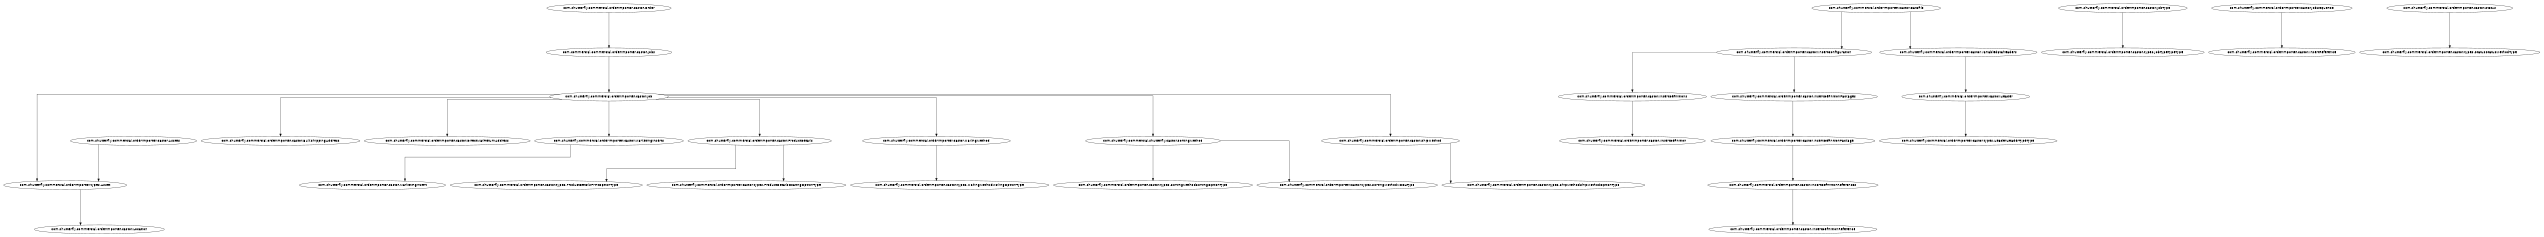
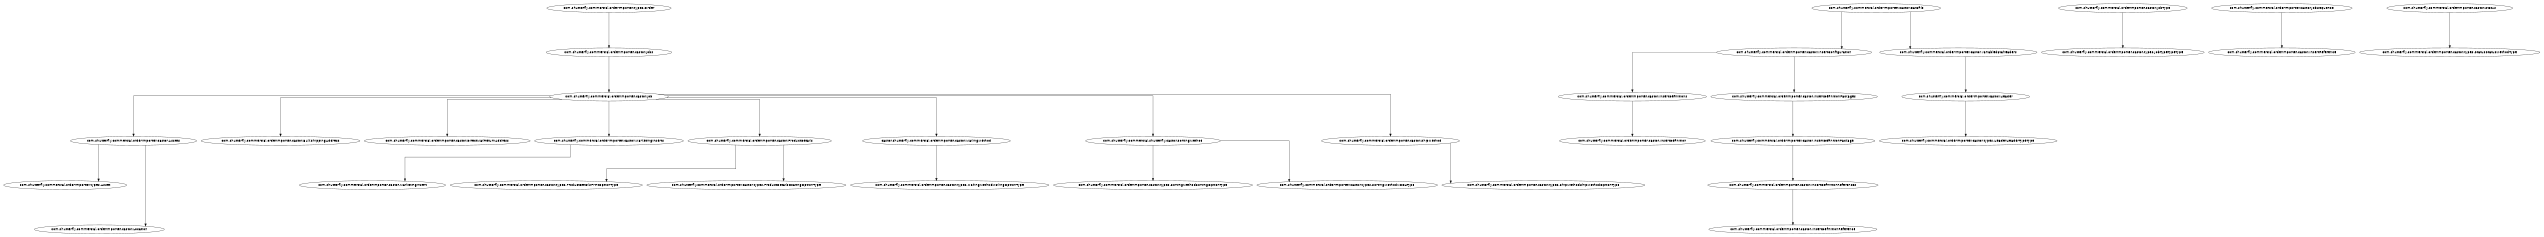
node "com.shutterfly.commercial.orderimporter.castor.Order": label "com.shutterfly.commercial.orderimporter.castor.Order" -> "com.shutterfly.commercial.orderimporter.types.Order"
node "com.commercial.commercial.orderimporter.castor.Jobs": label "com.commercial.commercial.orderimporter.castor.Jobs" -> "com.shutterfly.commercial.orderimporter.castor.Jobs"
edge "com.shutterfly.commercial.orderimporter.castor.Job" -> "com.shutterfly.commercial.orderimporter.types.Asset": now "com.shutterfly.commercial.orderimporter.castor.Job" -> "com.shutterfly.commercial.orderimporter.castor.Assets"
node "com.shutterfly.commercial.orderimporter.castor.MailingMethod": label "com.shutterfly.commercial.orderimporter.castor.MailingMethod" -> "castor.shutterfly.commercial.orderimporter.castor.MailingMethod"
edge "com.shutterfly.commercial.orderimporter.types.Asset" -> "com.shutterfly.commercial.orderimporter.castor.Location": now "com.shutterfly.commercial.orderimporter.castor.Assets" -> "com.shutterfly.commercial.orderimporter.castor.Location"
